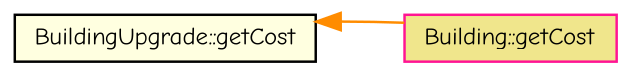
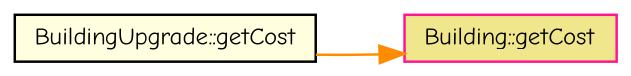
edge "Building::getCost" -> "BuildingUpgrade::getCost": reversed
